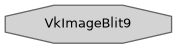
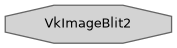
node "VkImageBlit9": label "VkImageBlit9" -> "VkImageBlit2"
